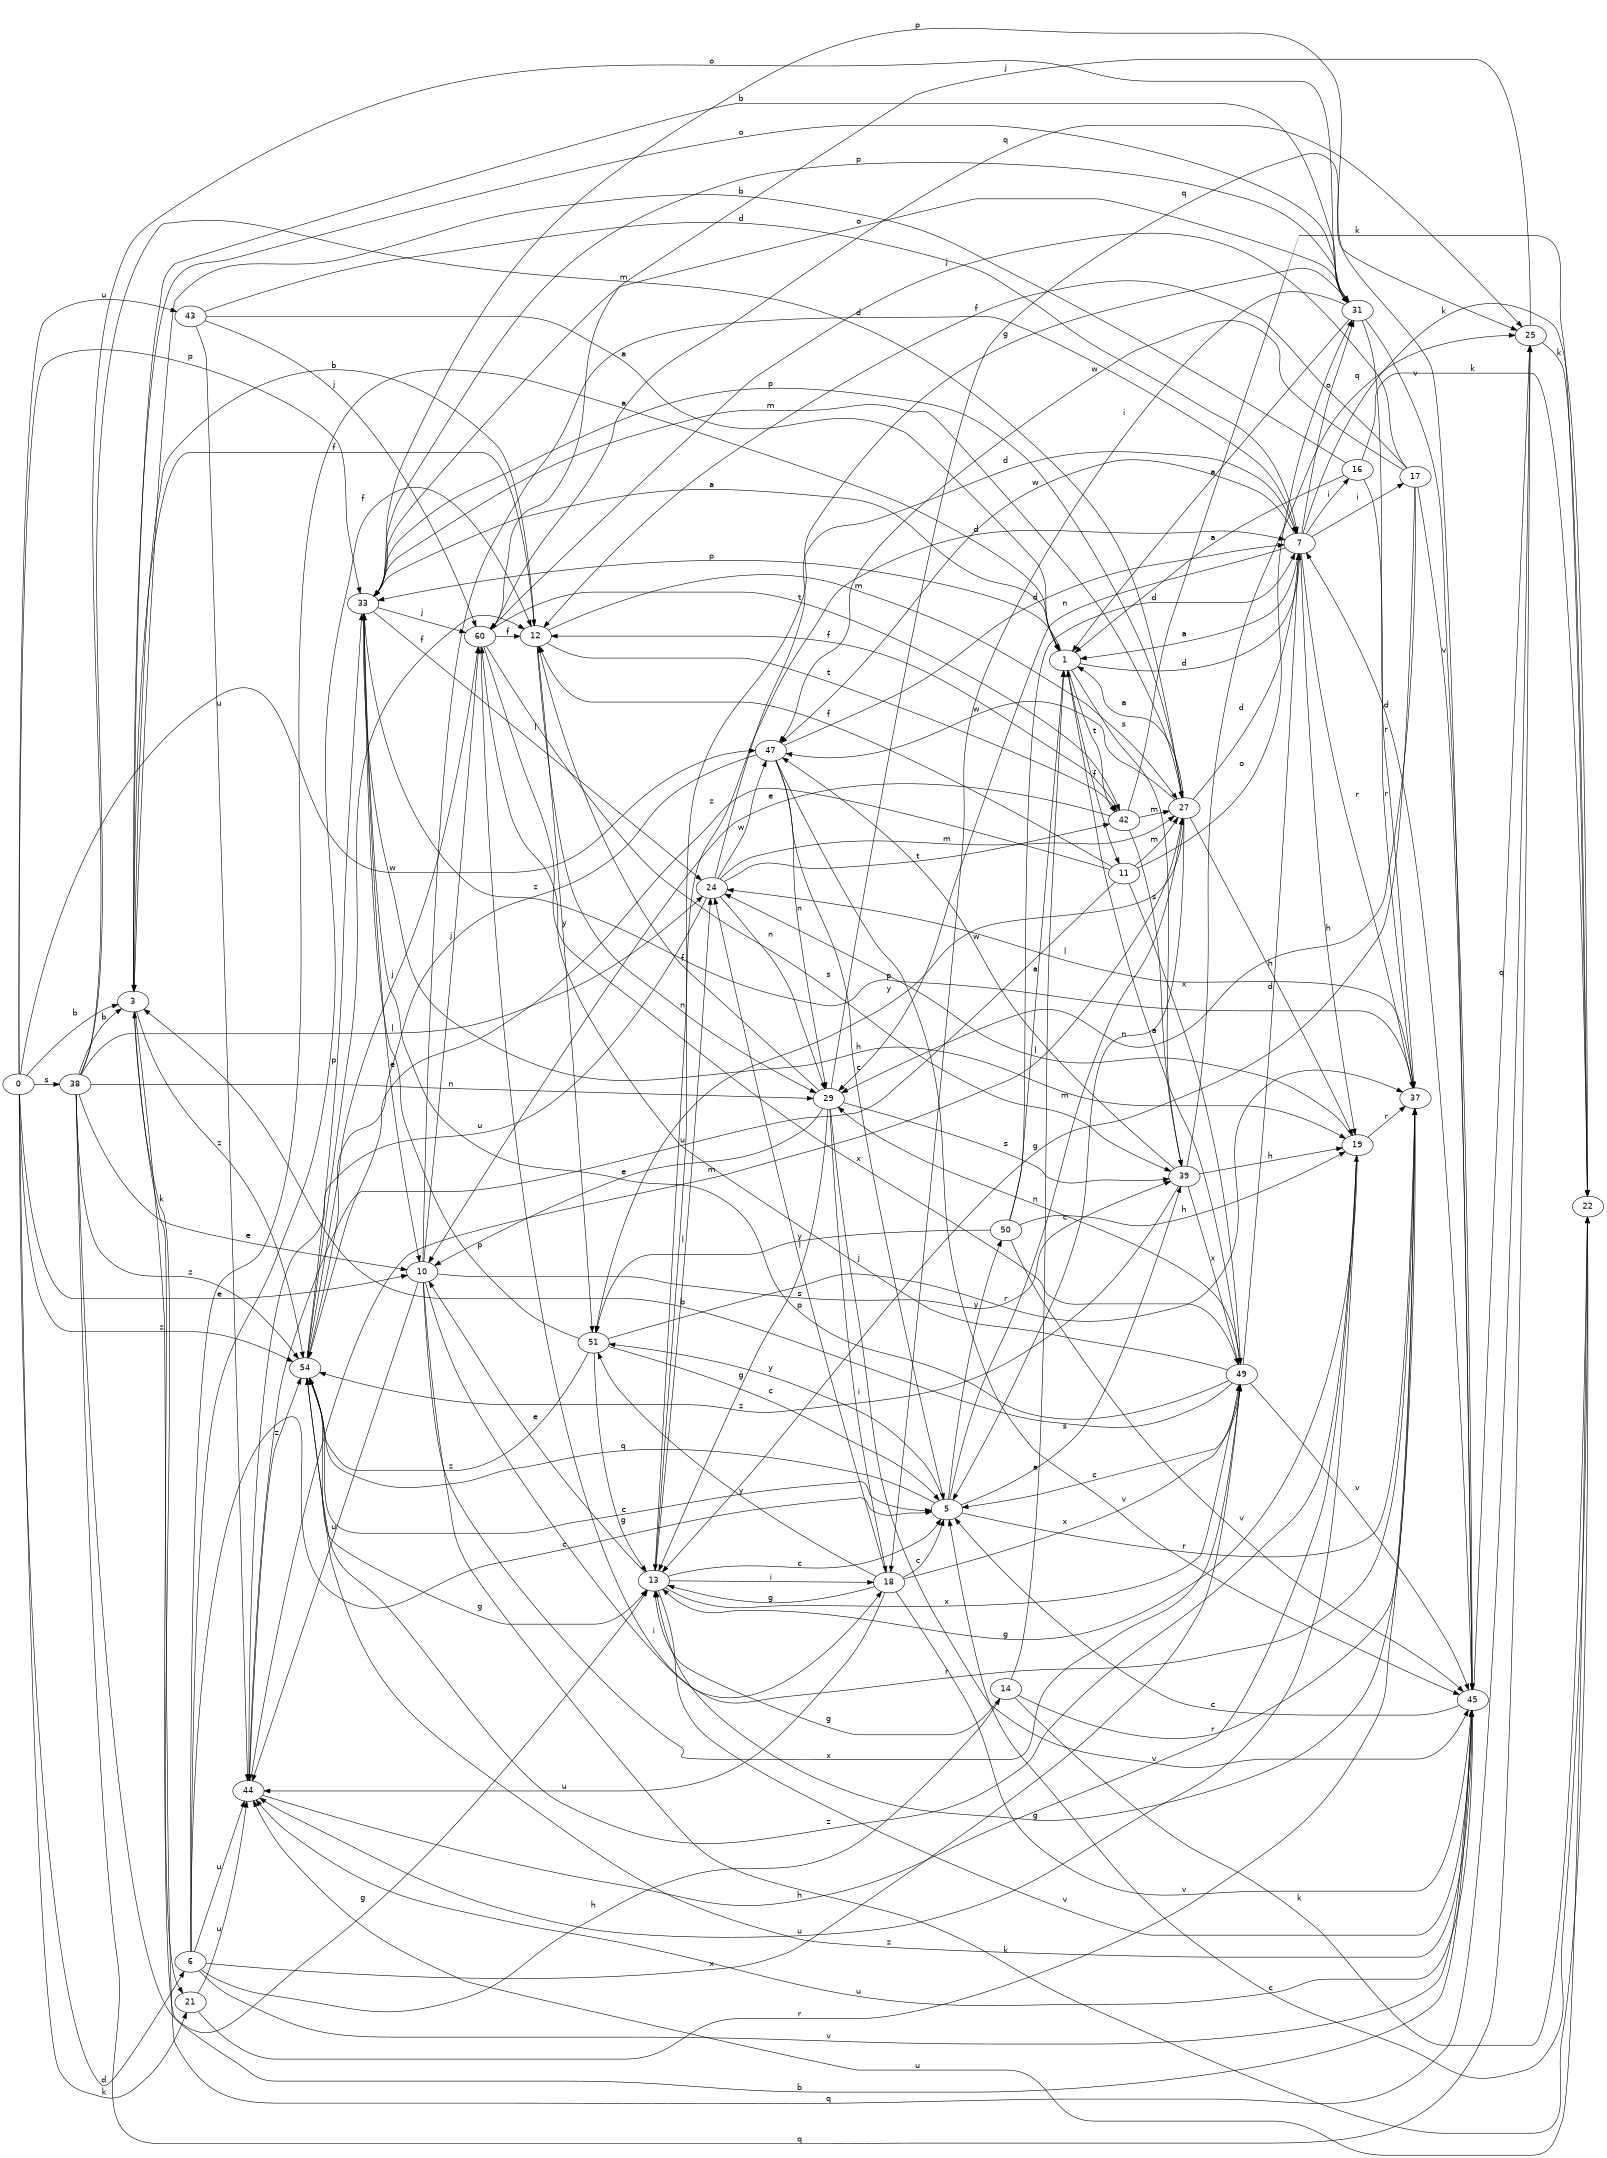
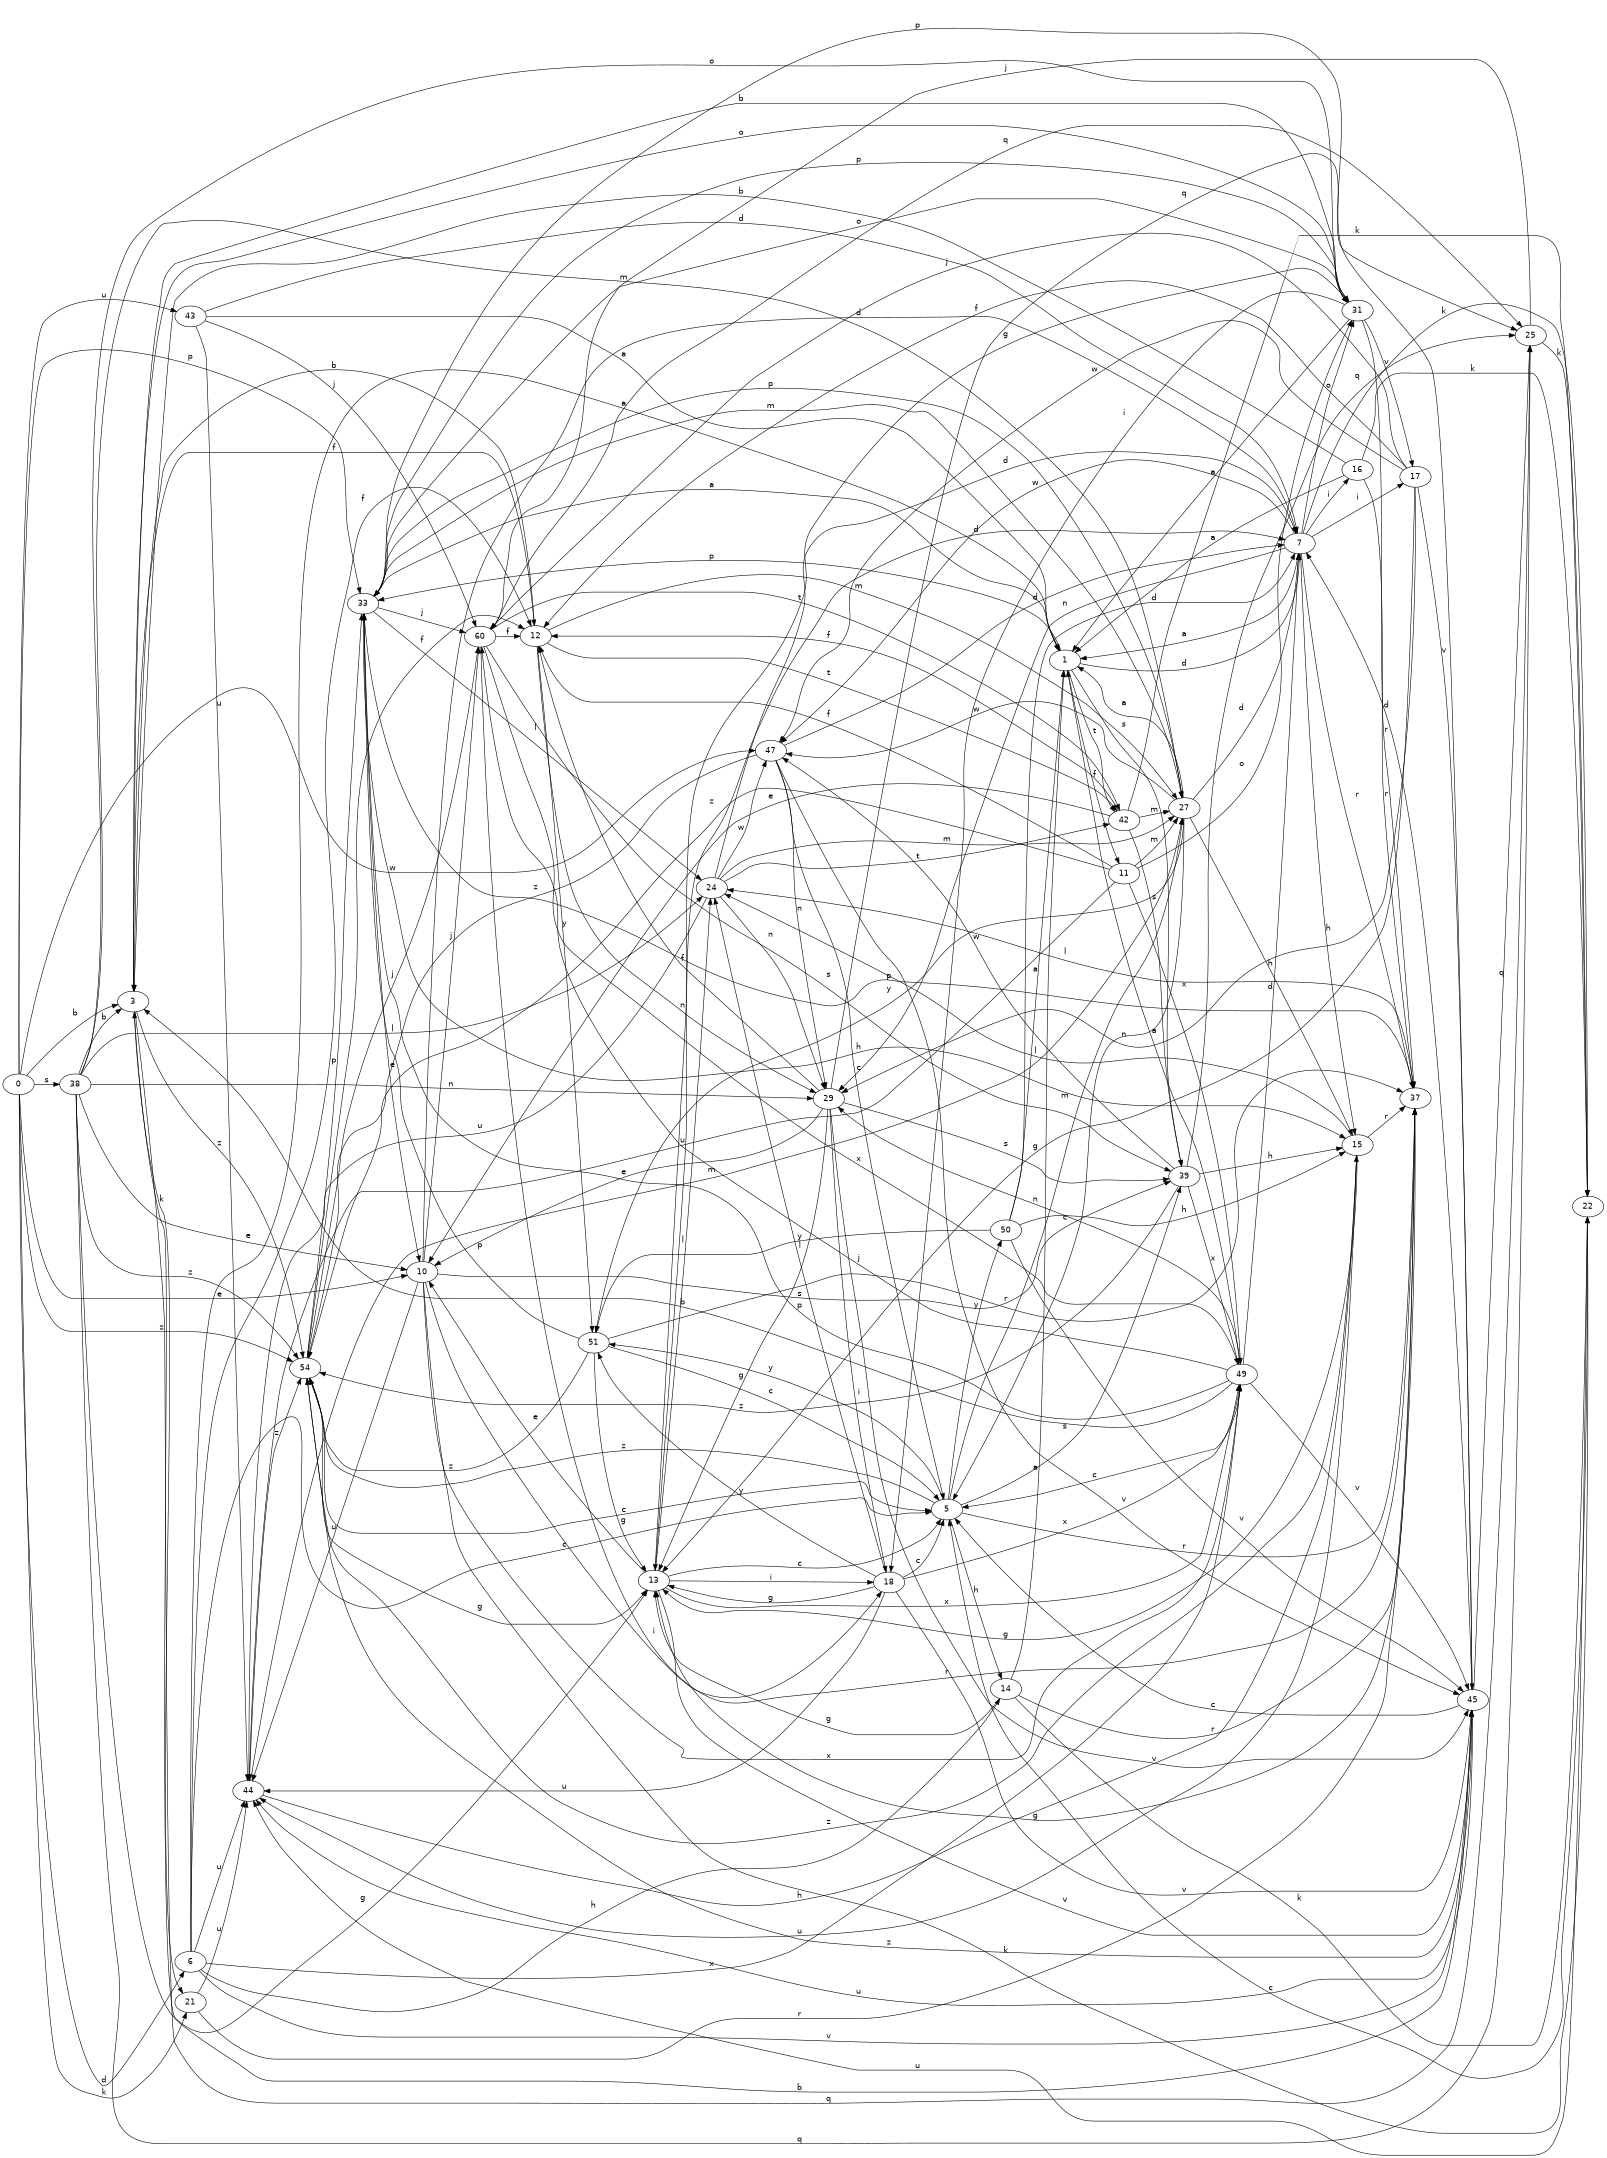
edge "31" -> "45": now "31" -> "17"
node "19": label "19" -> "15"
edge "5" -> "54": label "q" -> "z"
edge "5" -> "14": added, label "h"
